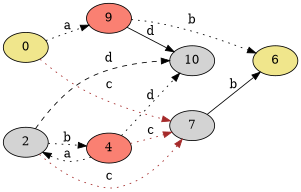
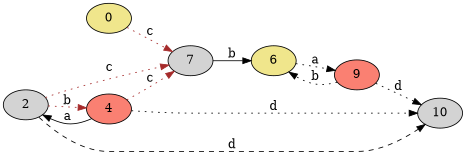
edge "0" -> "9": now "6" -> "9"
edge "9" -> "10": style solid -> dotted
edge "2" -> "4": color black -> brown
edge "4" -> "2": style dotted -> solid
